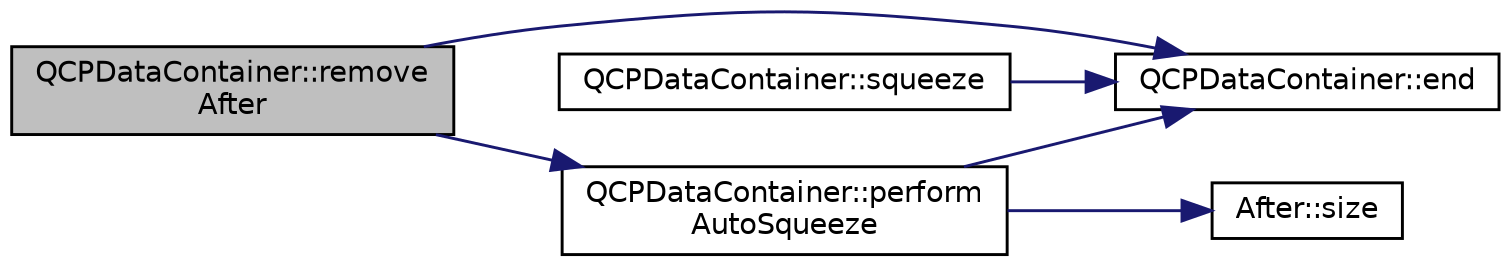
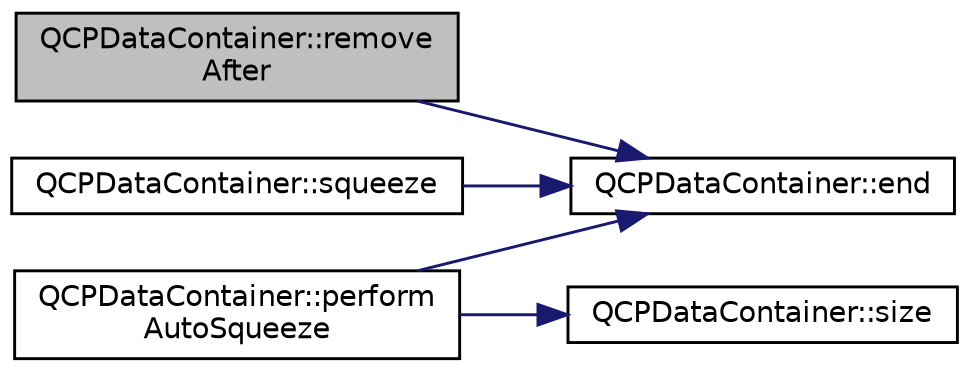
edge "QCPDataContainer::remove After" -> "QCPDataContainer::perform AutoSqueeze": removed
node "After::size": label "After::size" -> "QCPDataContainer::size"
